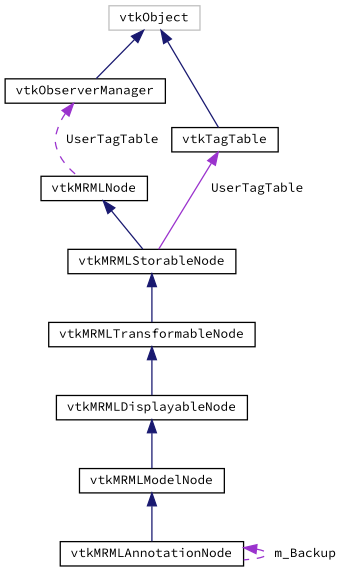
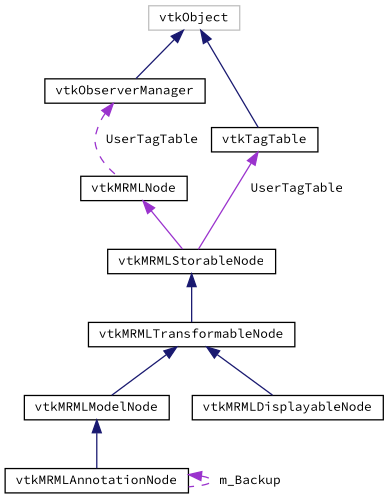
edge "vtkMRMLStorableNode" -> "vtkMRMLNode": color midnightblue -> darkorchid3
edge "vtkMRMLModelNode" -> "vtkMRMLDisplayableNode": now "vtkMRMLModelNode" -> "vtkMRMLTransformableNode"
